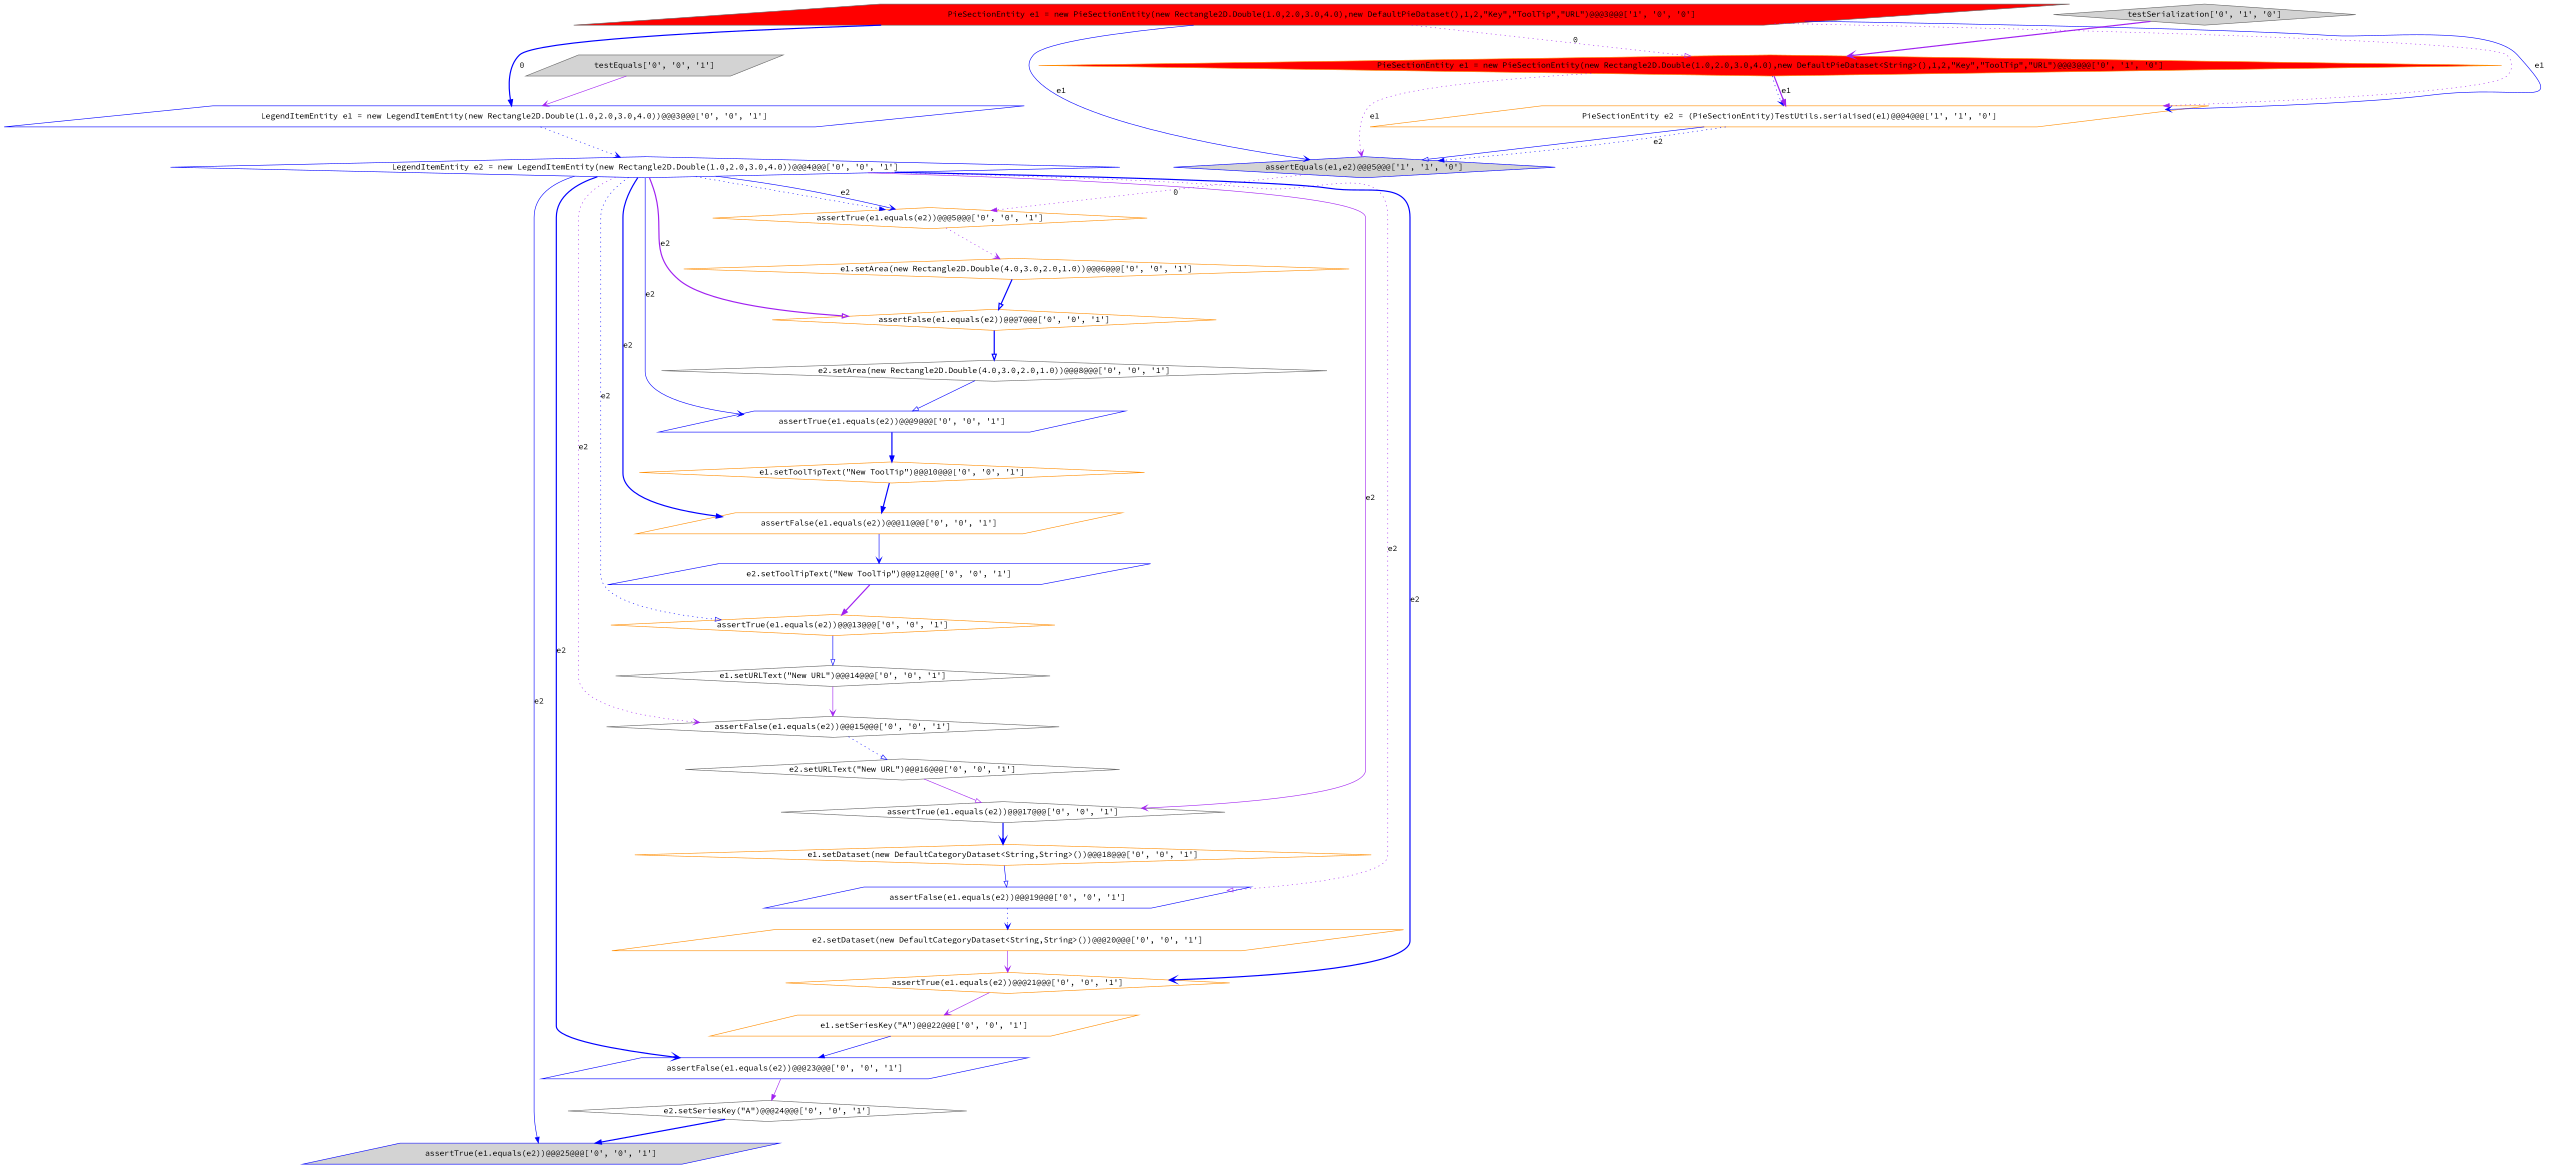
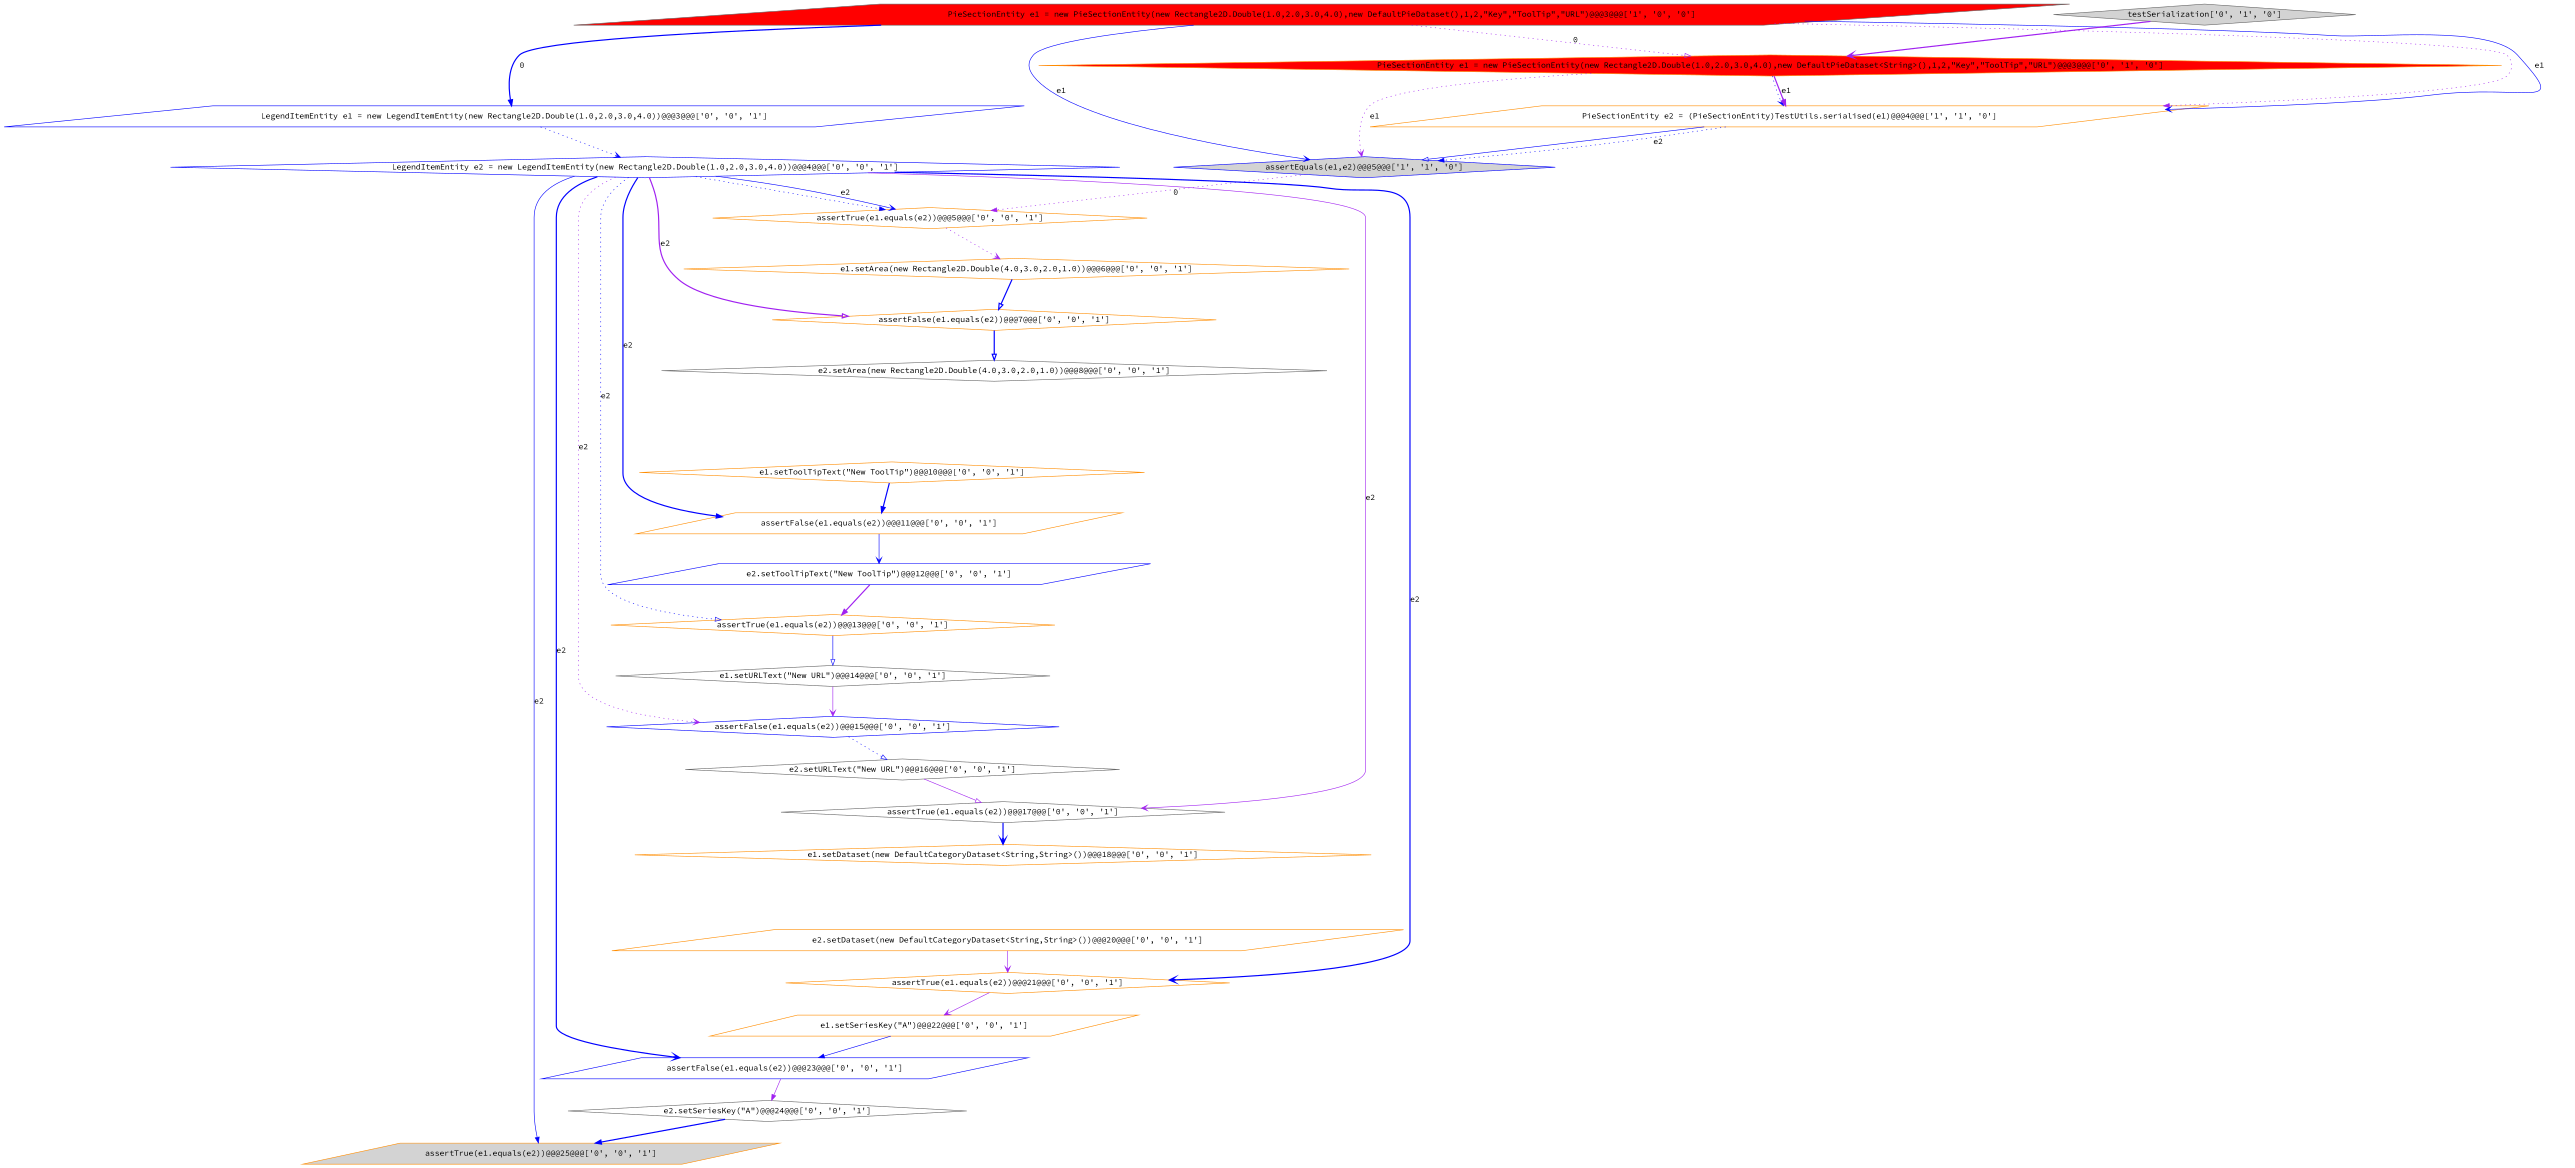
node "testEquals['0', '0', '1']": removed
node "assertTrue(e1.equals(e2))@@@9@@@['0', '0', '1']": removed
node "assertFalse(e1.equals(e2))@@@15@@@['0', '0', '1']": color gray40 -> blue
node "assertFalse(e1.equals(e2))@@@19@@@['0', '0', '1']": removed
node "assertTrue(e1.equals(e2))@@@25@@@['0', '0', '1']": color blue -> darkorange
